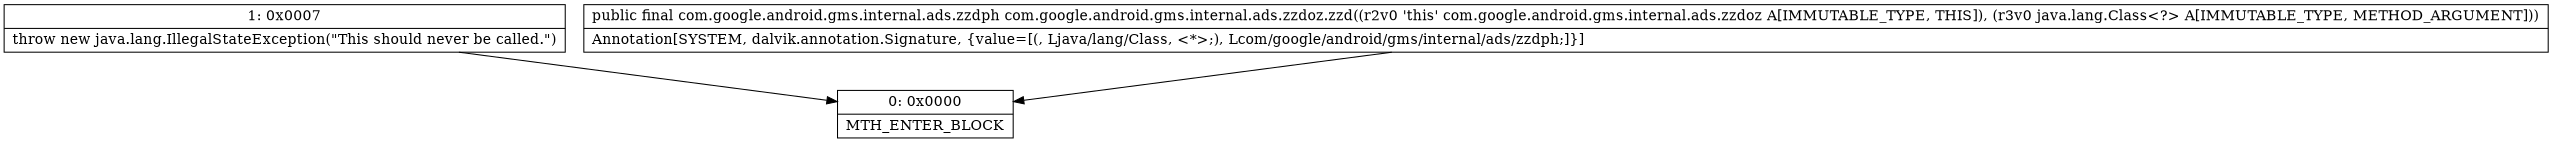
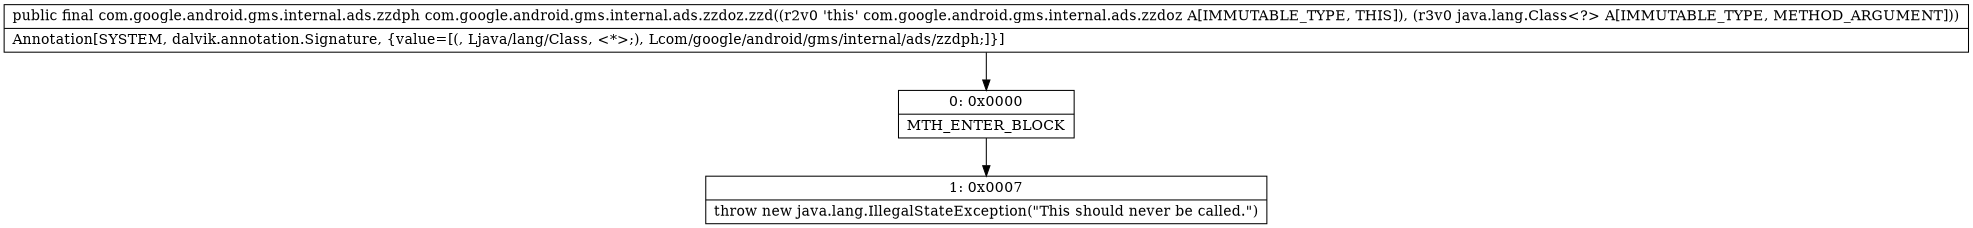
edge "1: 0x0007" -> "0: 0x0000": reversed
